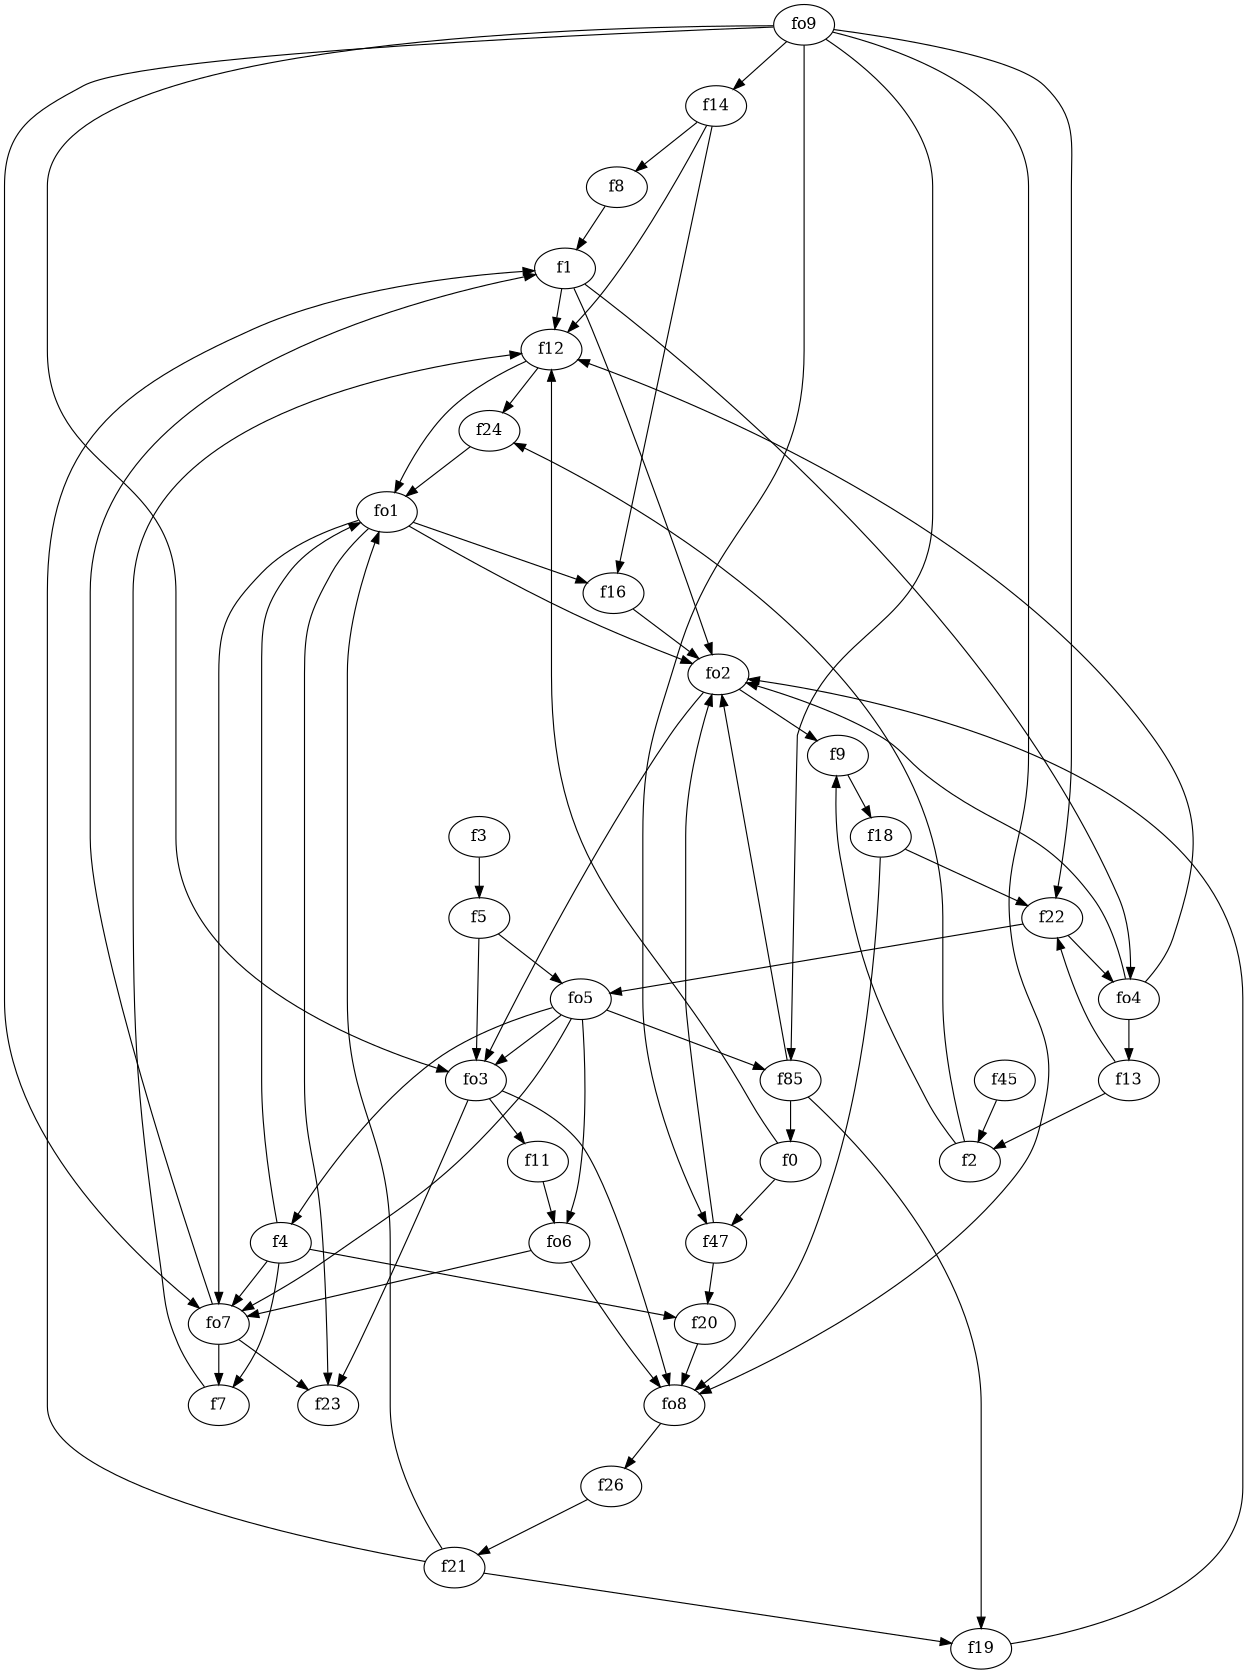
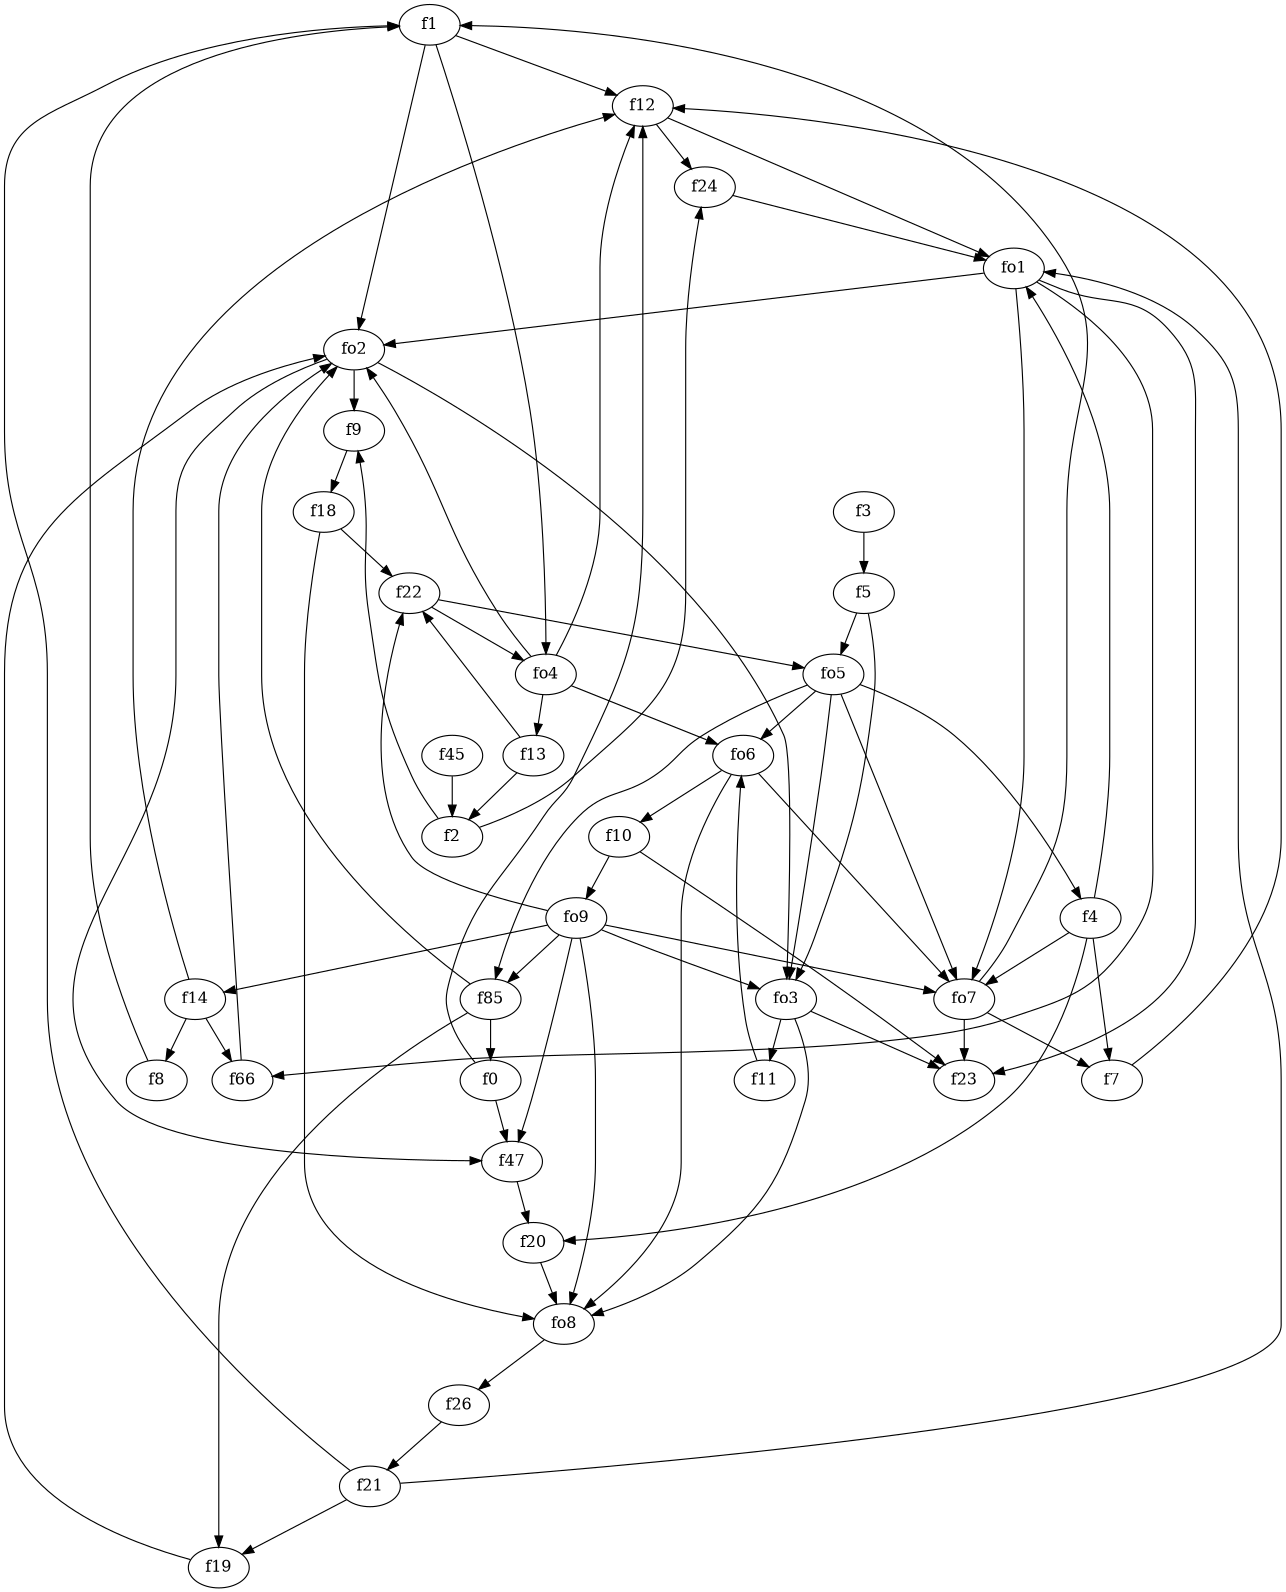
node "f16": label "f16" -> "f66"
edge "fo4" -> "fo6": added
node "f10": added
edge "f47" -> "fo2": reversed
